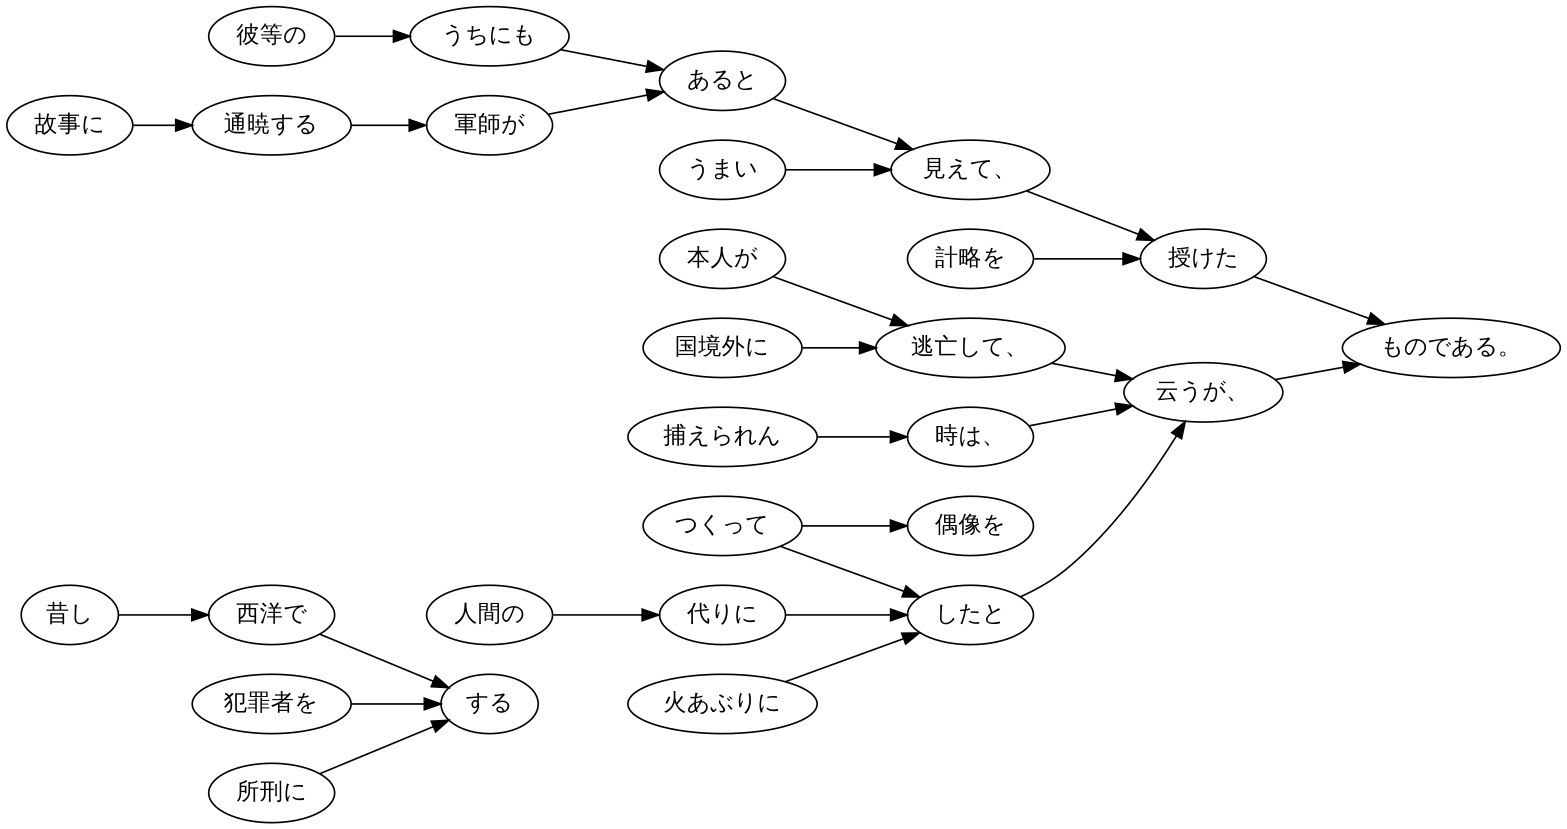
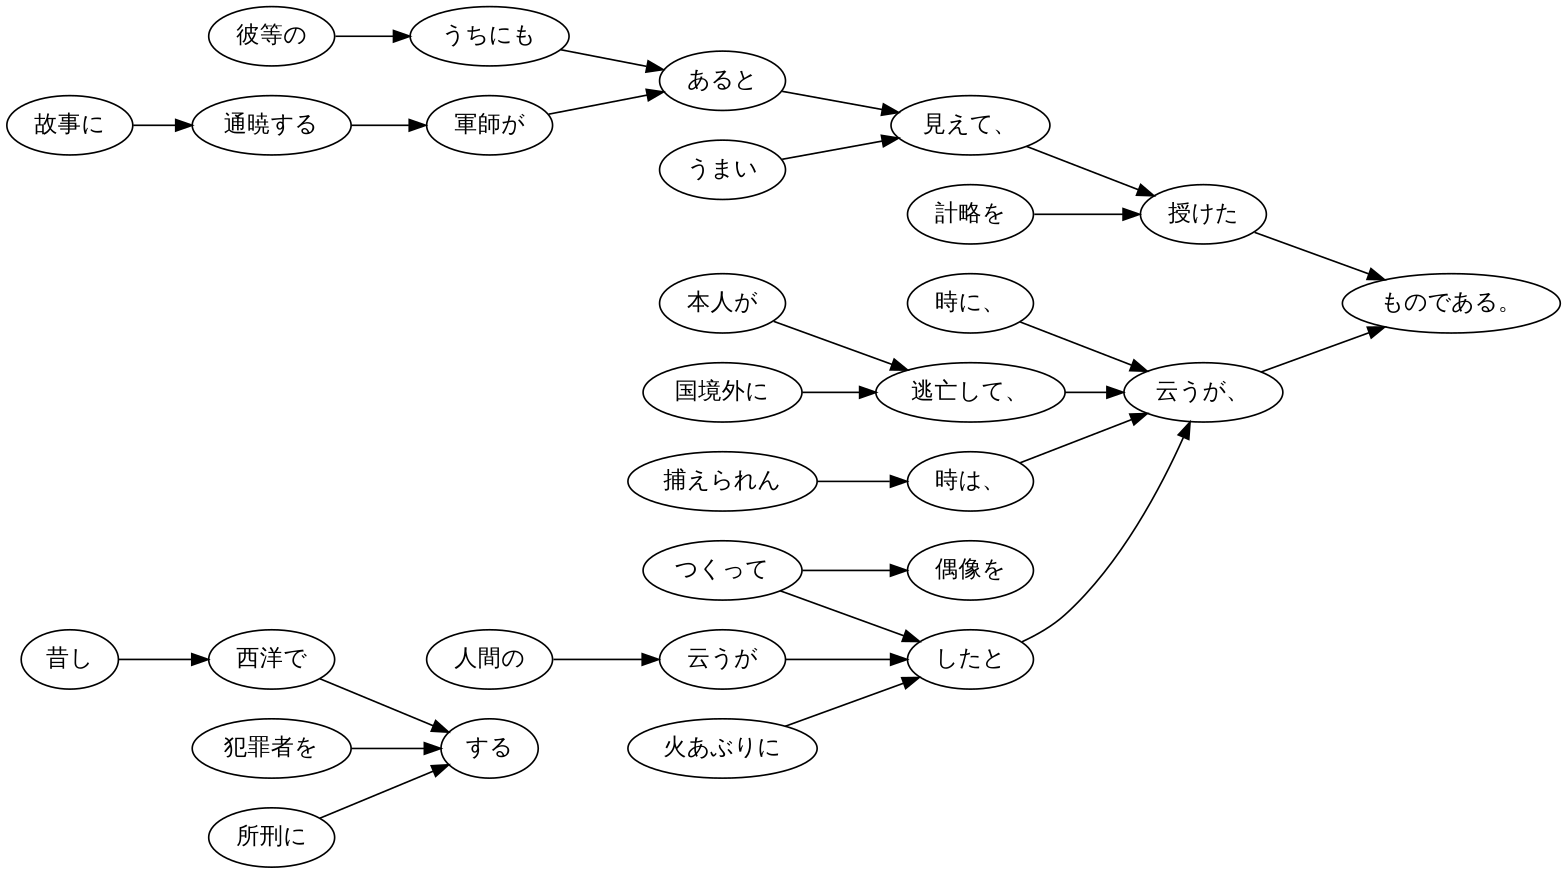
node "時に、": added
node "代りに": label "代りに" -> "云うが"
